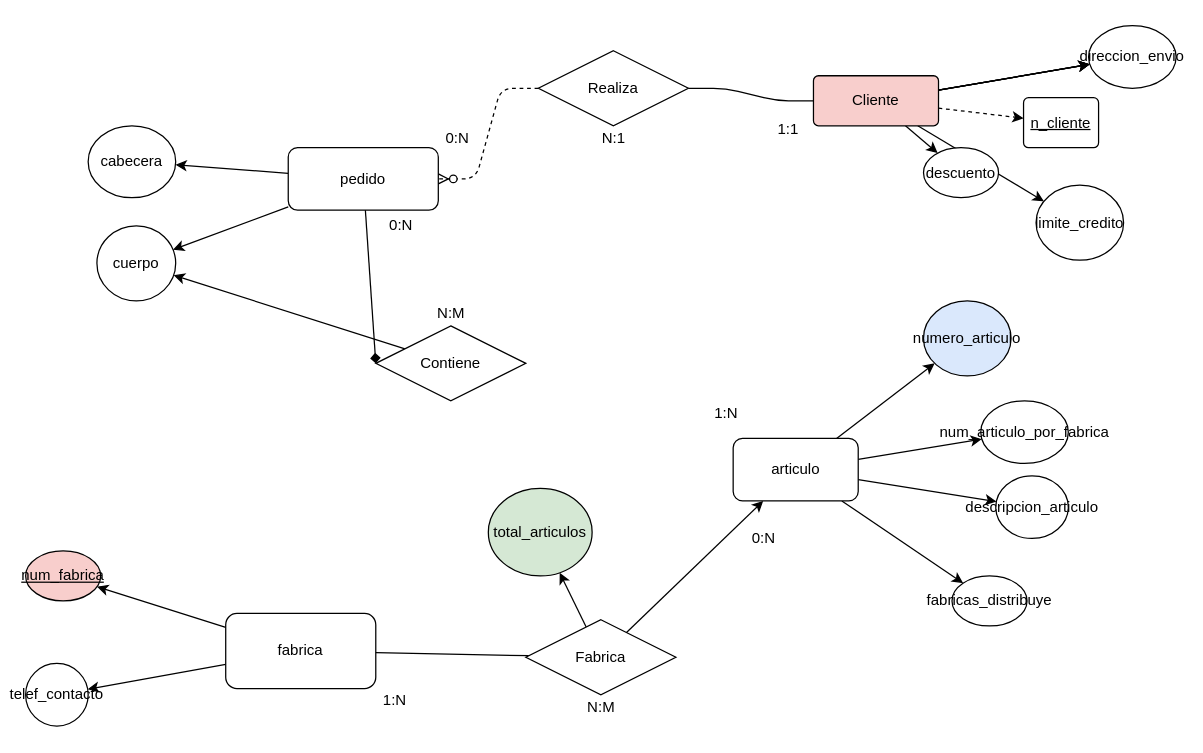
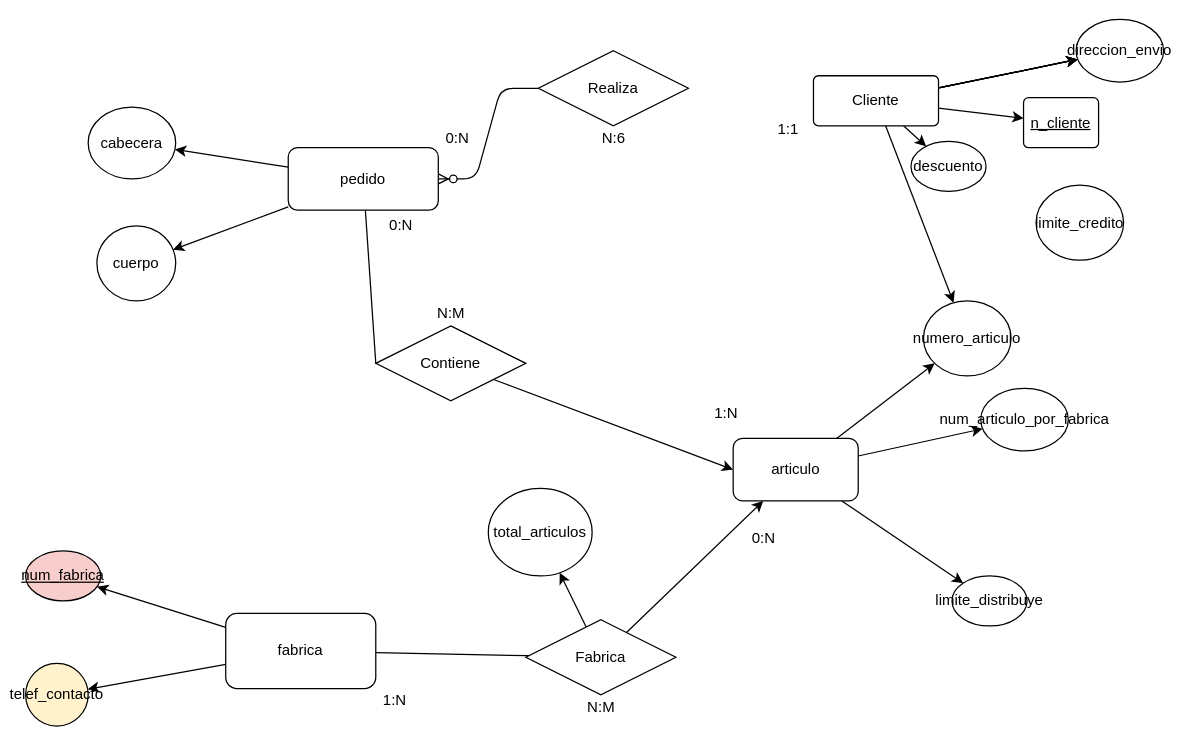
node "direccion_envio": moved (1132, 57) -> (1119, 51)
edge "Realiza" -- "Cliente": removed
node "Cliente": fillcolor #f8cecc -> #ffffff
edge "Cliente" -> "n_cliente": style dashed -> solid
edge "Realiza" -> "pedido": style dashed -> solid
node "N:1": label "N:1" -> "N:6"
node "cabecera": moved (132, 162) -> (132, 143)
node "descuento": moved (961, 173) -> (948, 166)
edge "Cliente" -> "limite_credito": now "Cliente" -> "numero_articulo"
edge "Contiene" -> "cuerpo": now "Contiene" -> "articulo"
node "numero_articulo": fillcolor #dae8fc -> #ffffff
edge "pedido" -> "Contiene": arrowhead diamond -> none
node "num_articulo_por_fabrica": moved (1024, 432) -> (1024, 419)
edge "articulo" -> "descripcion_articulo": removed
node "descripcion_articulo": removed
node "total_articulos": fillcolor #d5e8d4 -> #ffffff
node "fabricas_distribuye": label "fabricas_distribuye" -> "limite_distribuye"
node "telef_contacto": fillcolor #ffffff -> #fff2cc
